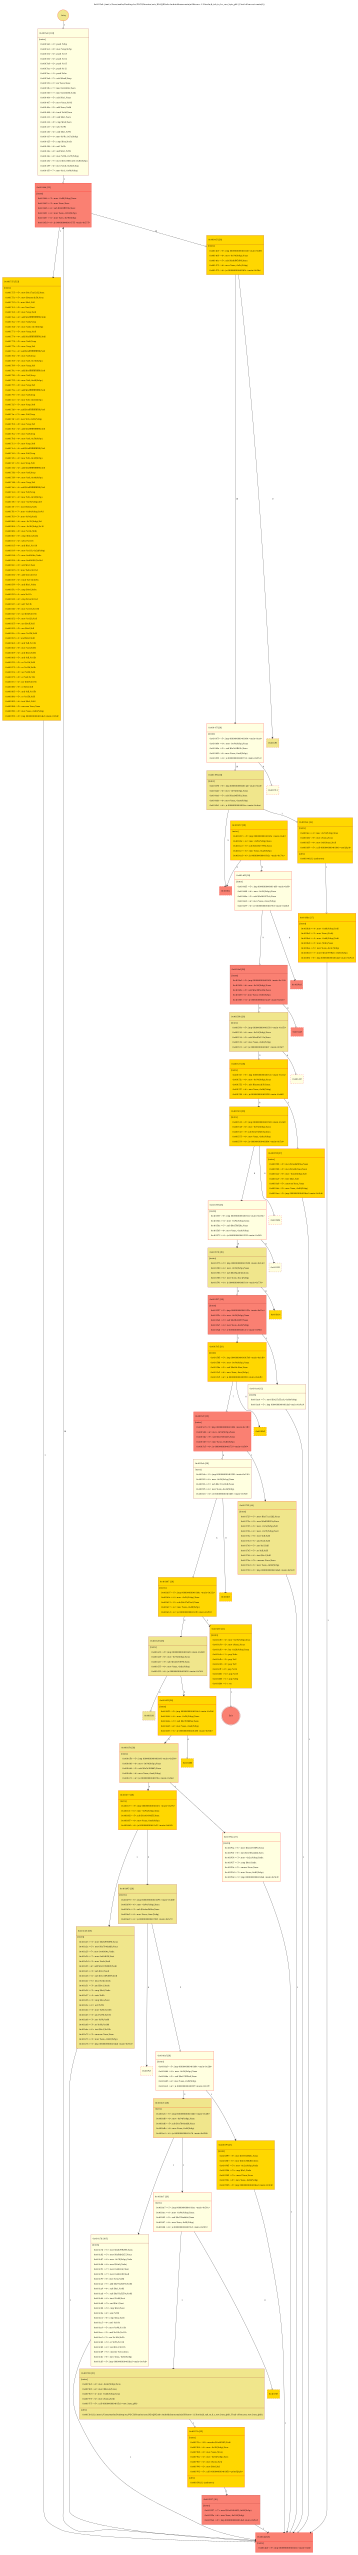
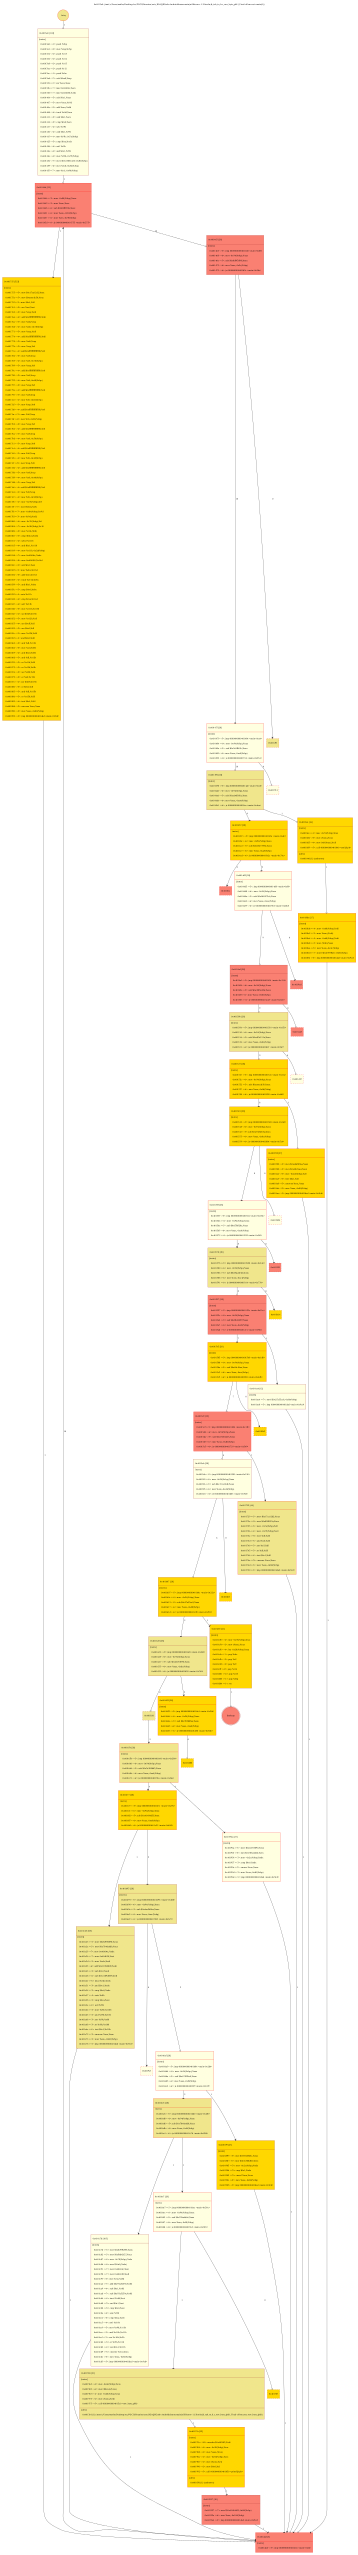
node "0x401463 [28]": fillcolor gold -> salmon
edge "0x40149b [28]" -> "0x401b2c": now "0x40149b [28]" -> "0x4014b7 [28]"
node "0x40192f": fillcolor lightyellow -> salmon
node "Exit": label "Exit" -> "Desktop"
edge "0x40163f [28]" -> "0x40165b [28]": now "0x401b20" -> "0x40165b [28]"
